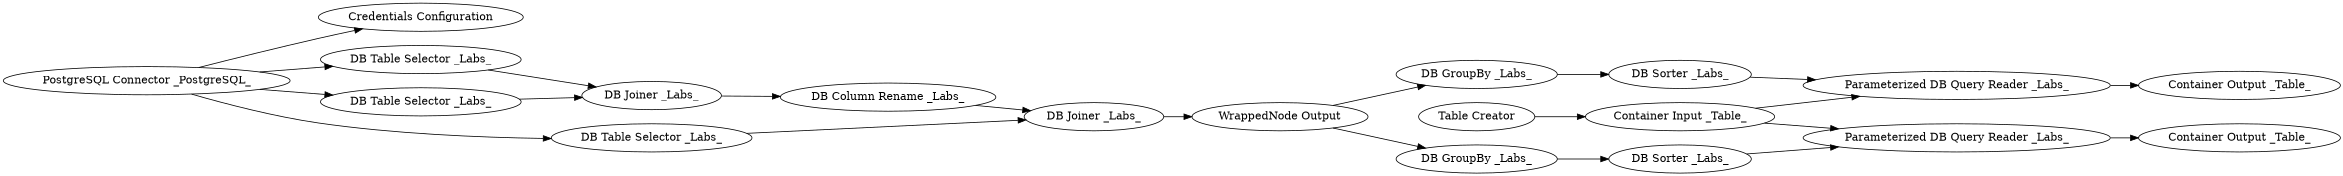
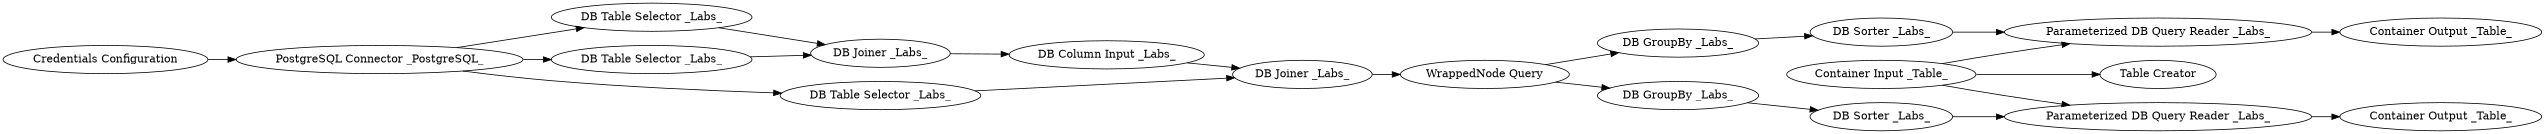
edge "PostgreSQL Connector _PostgreSQL_" -> "Credentials Configuration": reversed
node "DB Column Rename _Labs_": label "DB Column Rename _Labs_" -> "DB Column Input _Labs_"
node "WrappedNode Output": label "WrappedNode Output" -> "WrappedNode Query"
edge "Table Creator" -> "Container Input _Table_": reversed
